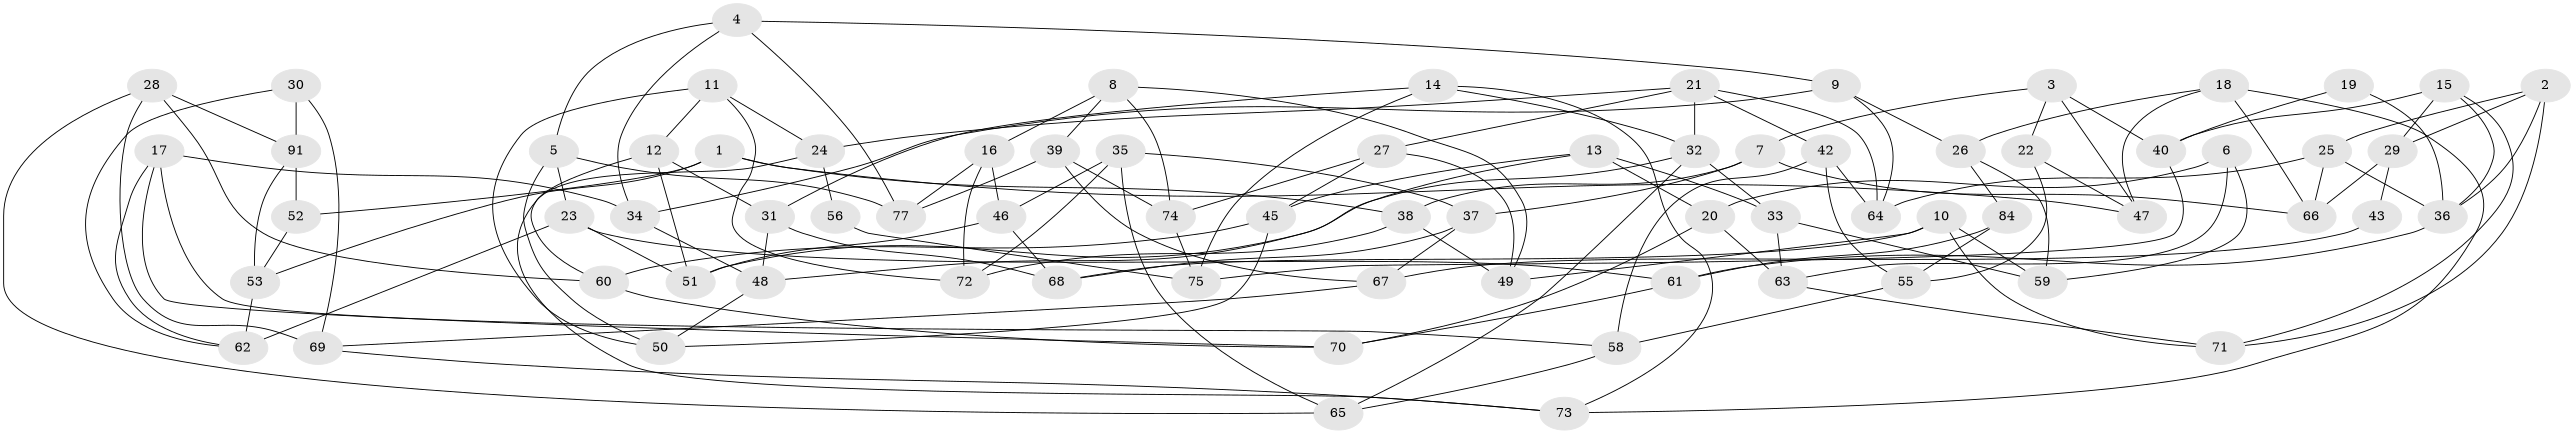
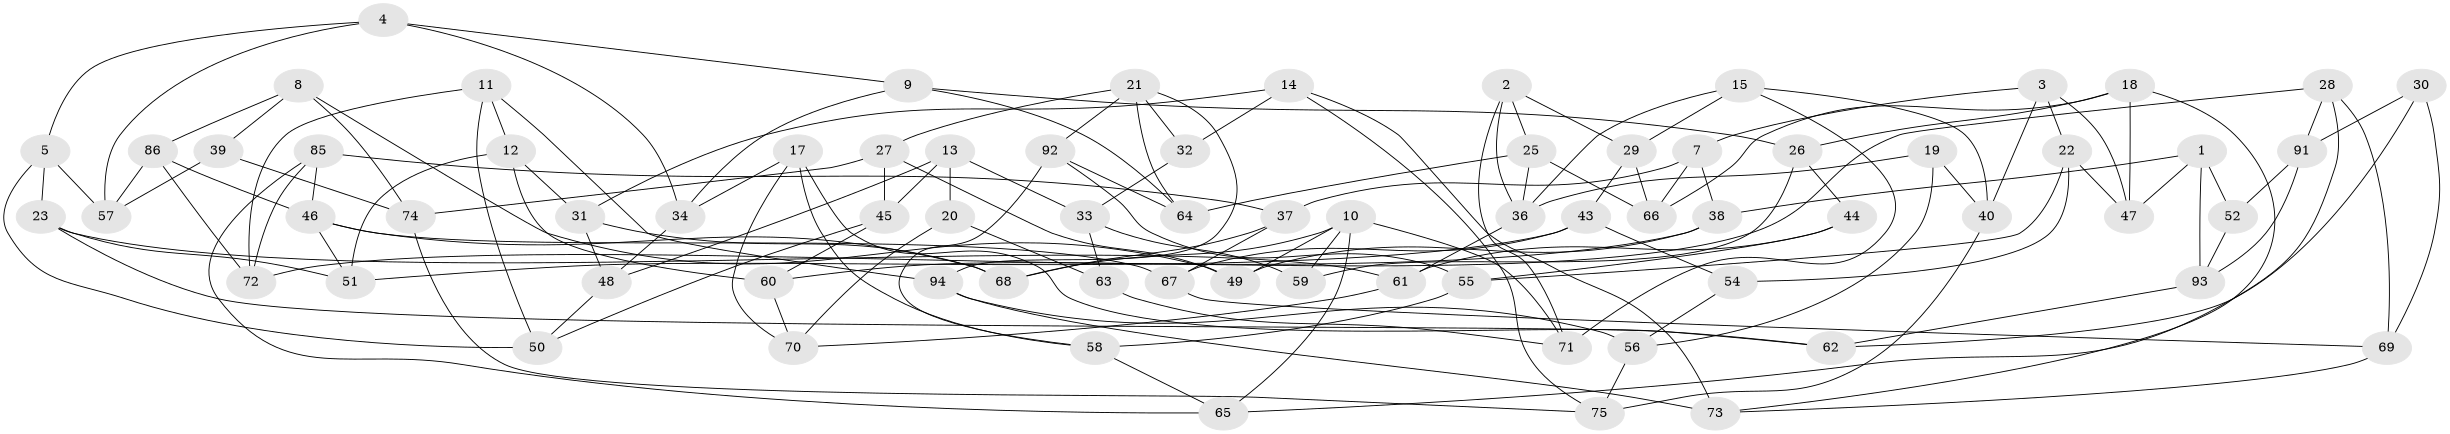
node "24": label "24" -> "94"
node "16": label "16" -> "86"
node "35": label "35" -> "85"
node "42": label "42" -> "92"
node "6": removed
node "77": label "77" -> "57"
node "84": label "84" -> "44"
edge "39" -- "67": now "46" -- "67"
edge "32" -- "51": now "43" -- "51"
node "53": label "53" -> "93"
node "54": added
edge "32" -- "65": now "10" -- "65"
edge "19" -- "56": added
